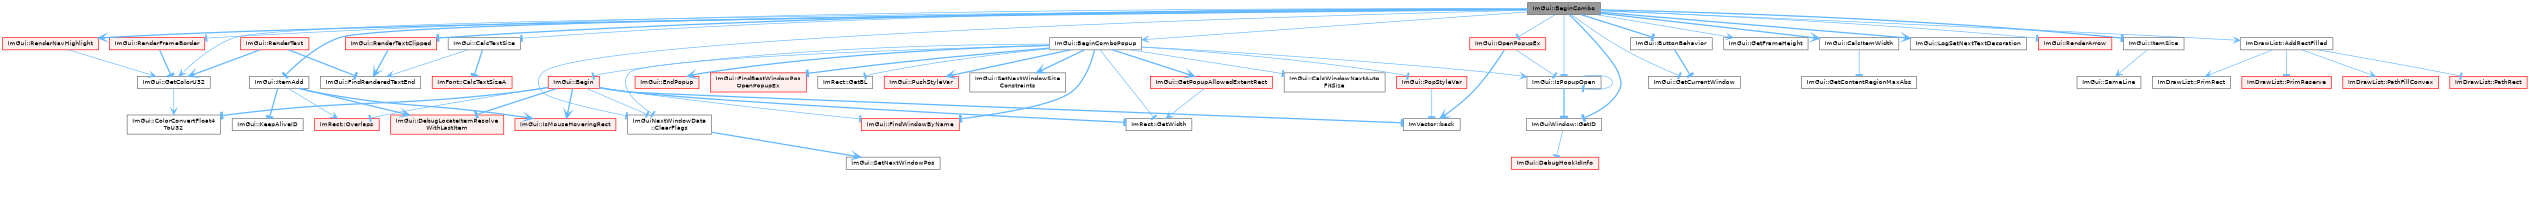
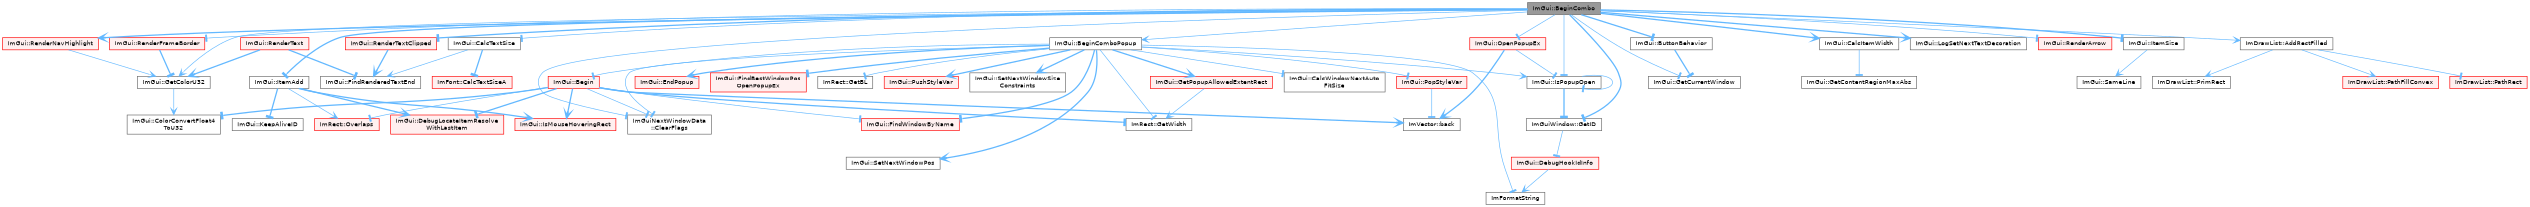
node "ImGui::GetFrameHeight": removed
node "ImDrawList::PrimReserve": removed
edge "ImGui::Begin" -> "ImVector::back": arrowhead tee -> vee
edge "ImGuiNextWindowData ::ClearFlags" -> "ImGui::SetNextWindowPos": now "ImGui::BeginComboPopup" -> "ImGui::SetNextWindowPos"
node "ImFormatString": added
